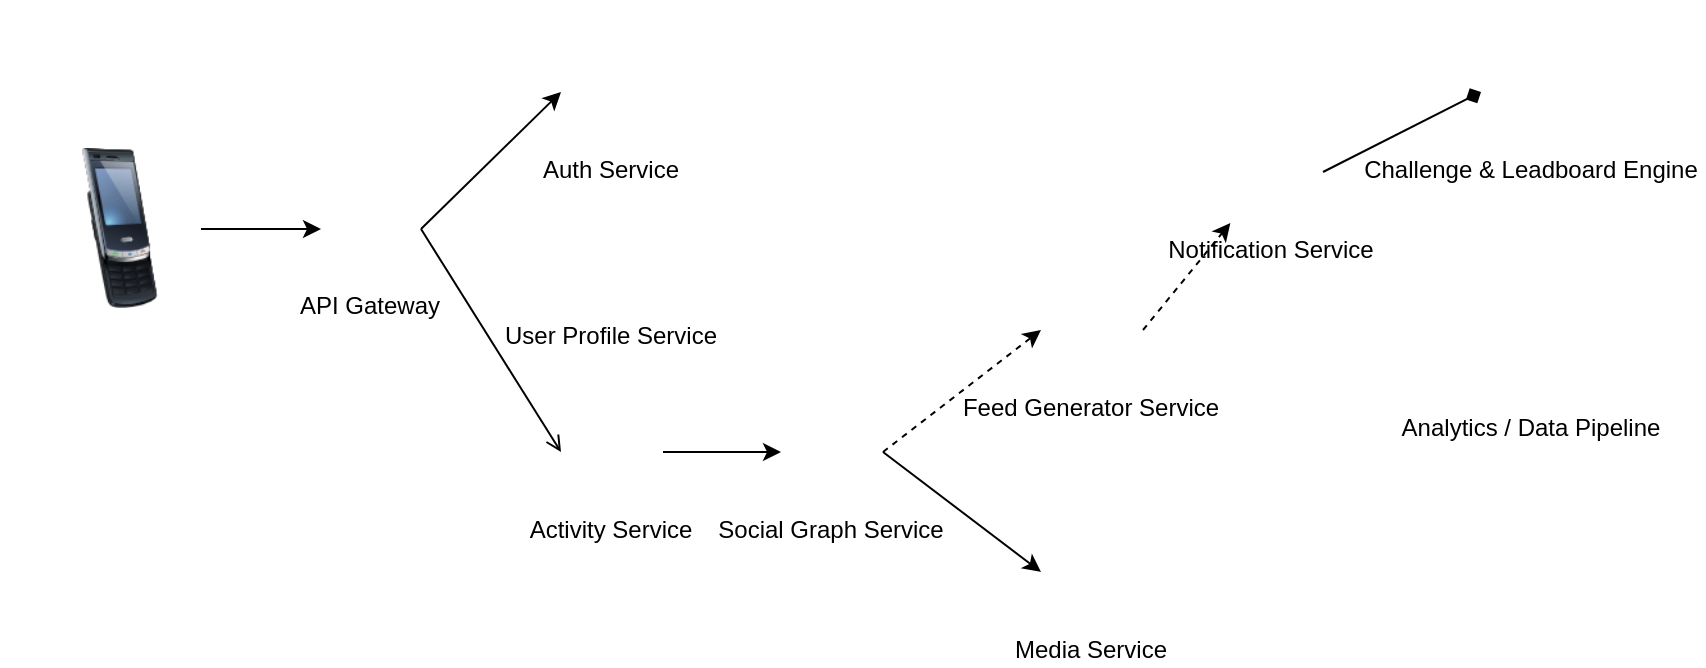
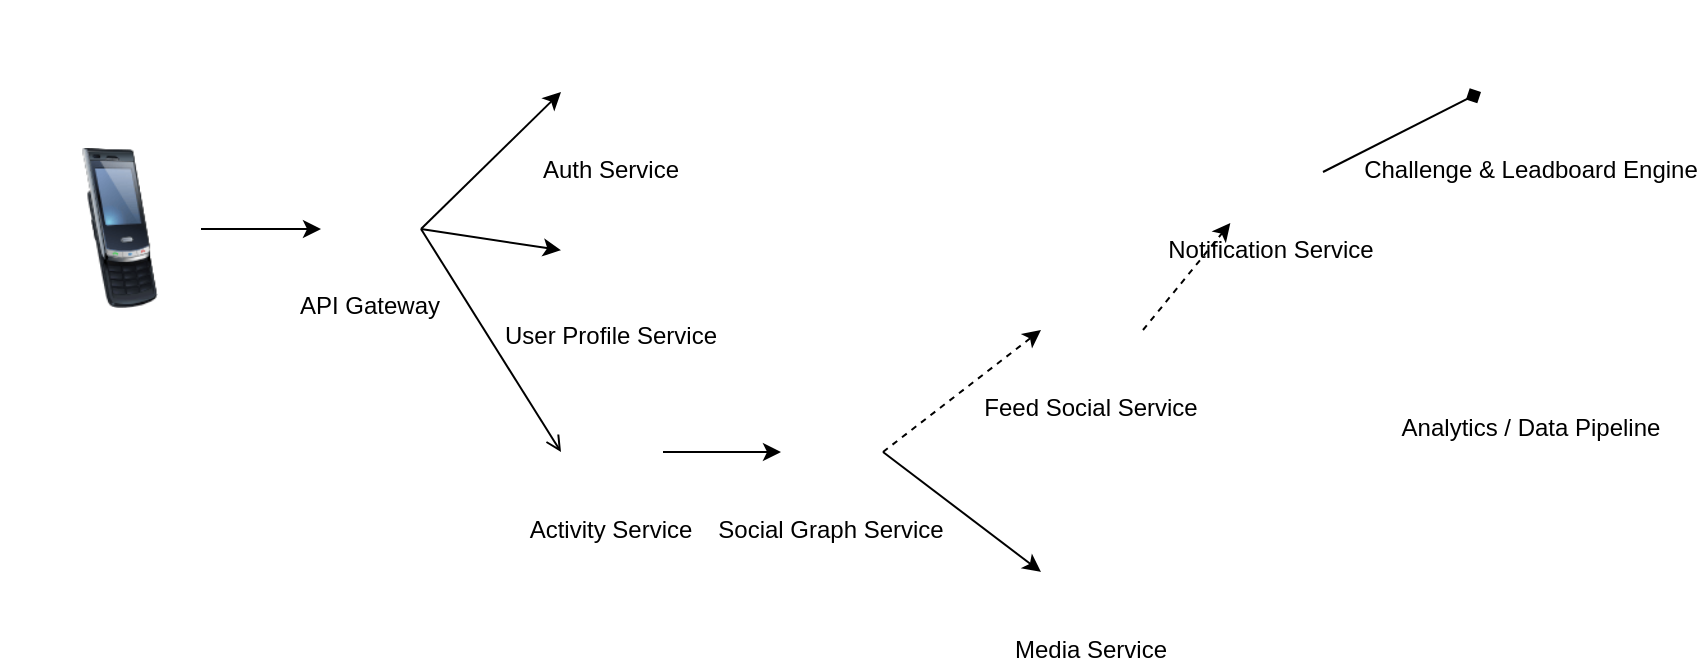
edge "API Gateway" -> "User Profile Service": added
node "Feed Generator Service": label "Feed Generator Service" -> "Feed Social Service"
